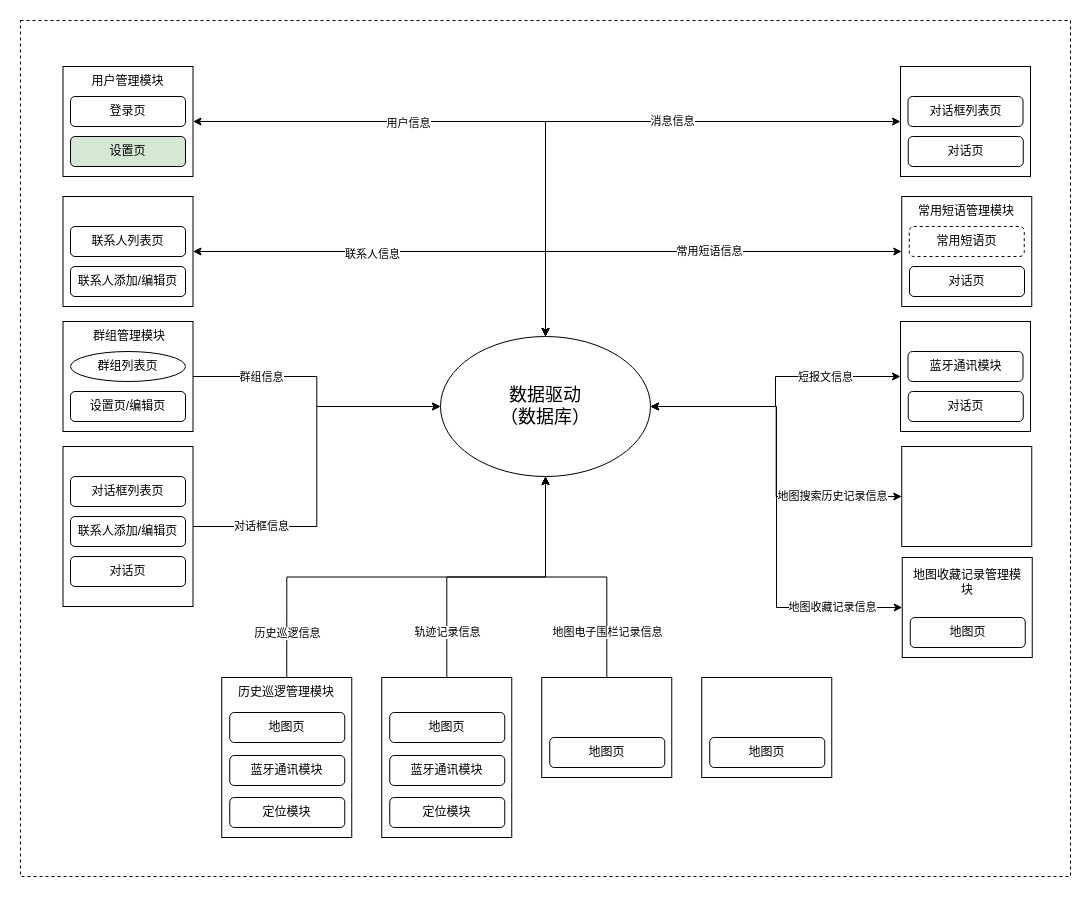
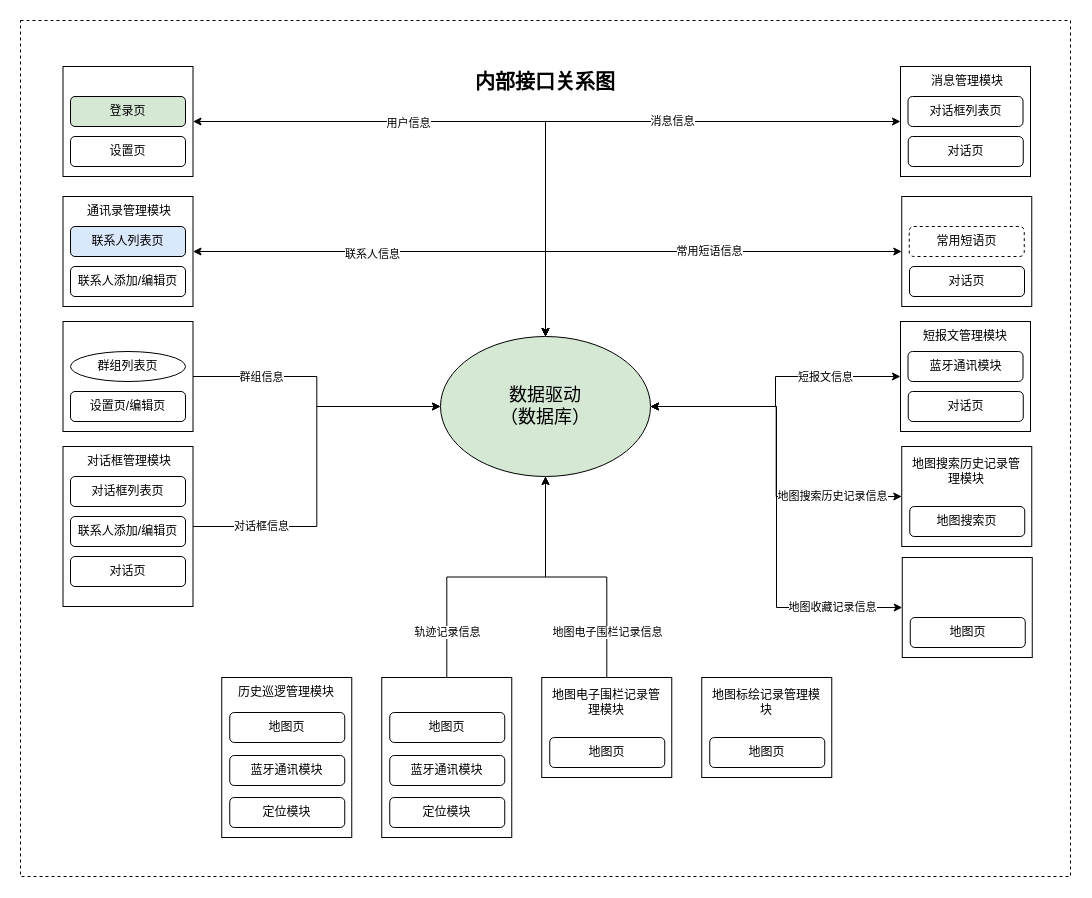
node "用户管理模块": removed
node "内部接口关系图": added
node "消息管理模块": added
node "登录页": fillcolor #ffffff -> #d5e8d4
node "设置页": fillcolor #d5e8d4 -> #ffffff
node "通讯录管理模块": added
node "常用短语管理模块": removed
node "联系人列表页": fillcolor #ffffff -> #dae8fc
node "群组管理模块": removed
node "短报文管理模块": added
node "数据驱动（数据库）": fillcolor #ffffff -> #d5e8d4
node "对话框管理模块": added
node "地图搜索历史记录管理模块": added
node "地图搜索页": added
edge "历史巡逻管理模块" -> "数据驱动（数据库）": removed, label "历史巡逻信息"
node "地图收藏记录管理模块": removed
node "地图电子围栏记录管理模块": added
node "地图标绘记录管理模块": added
